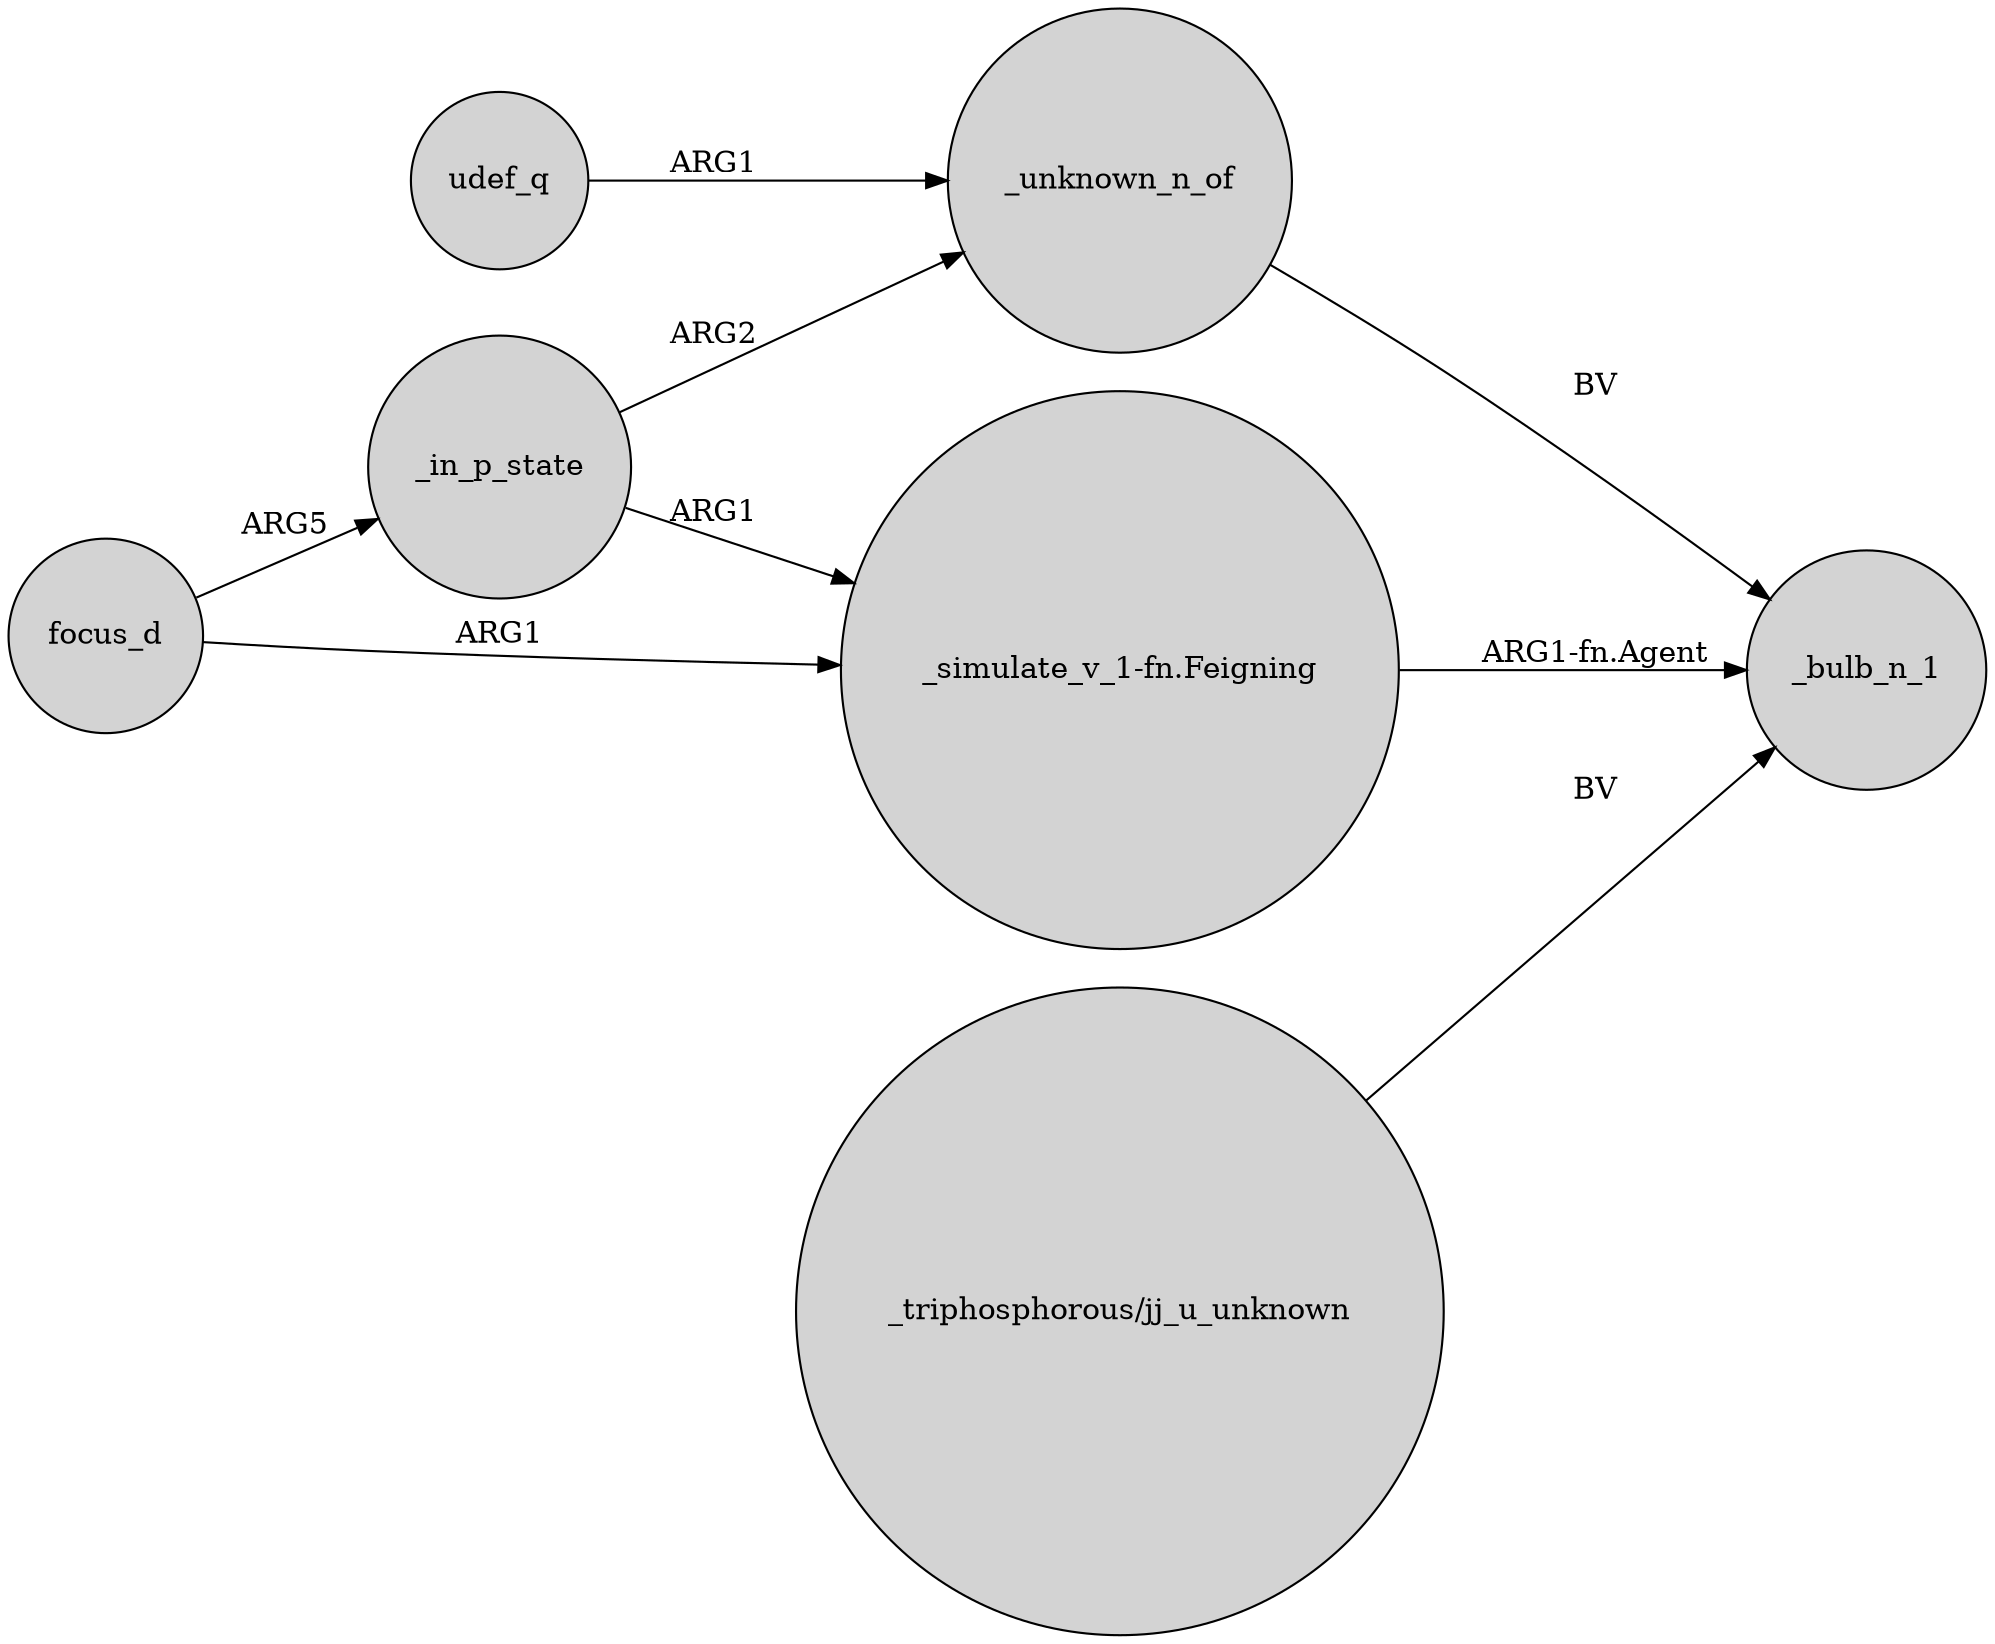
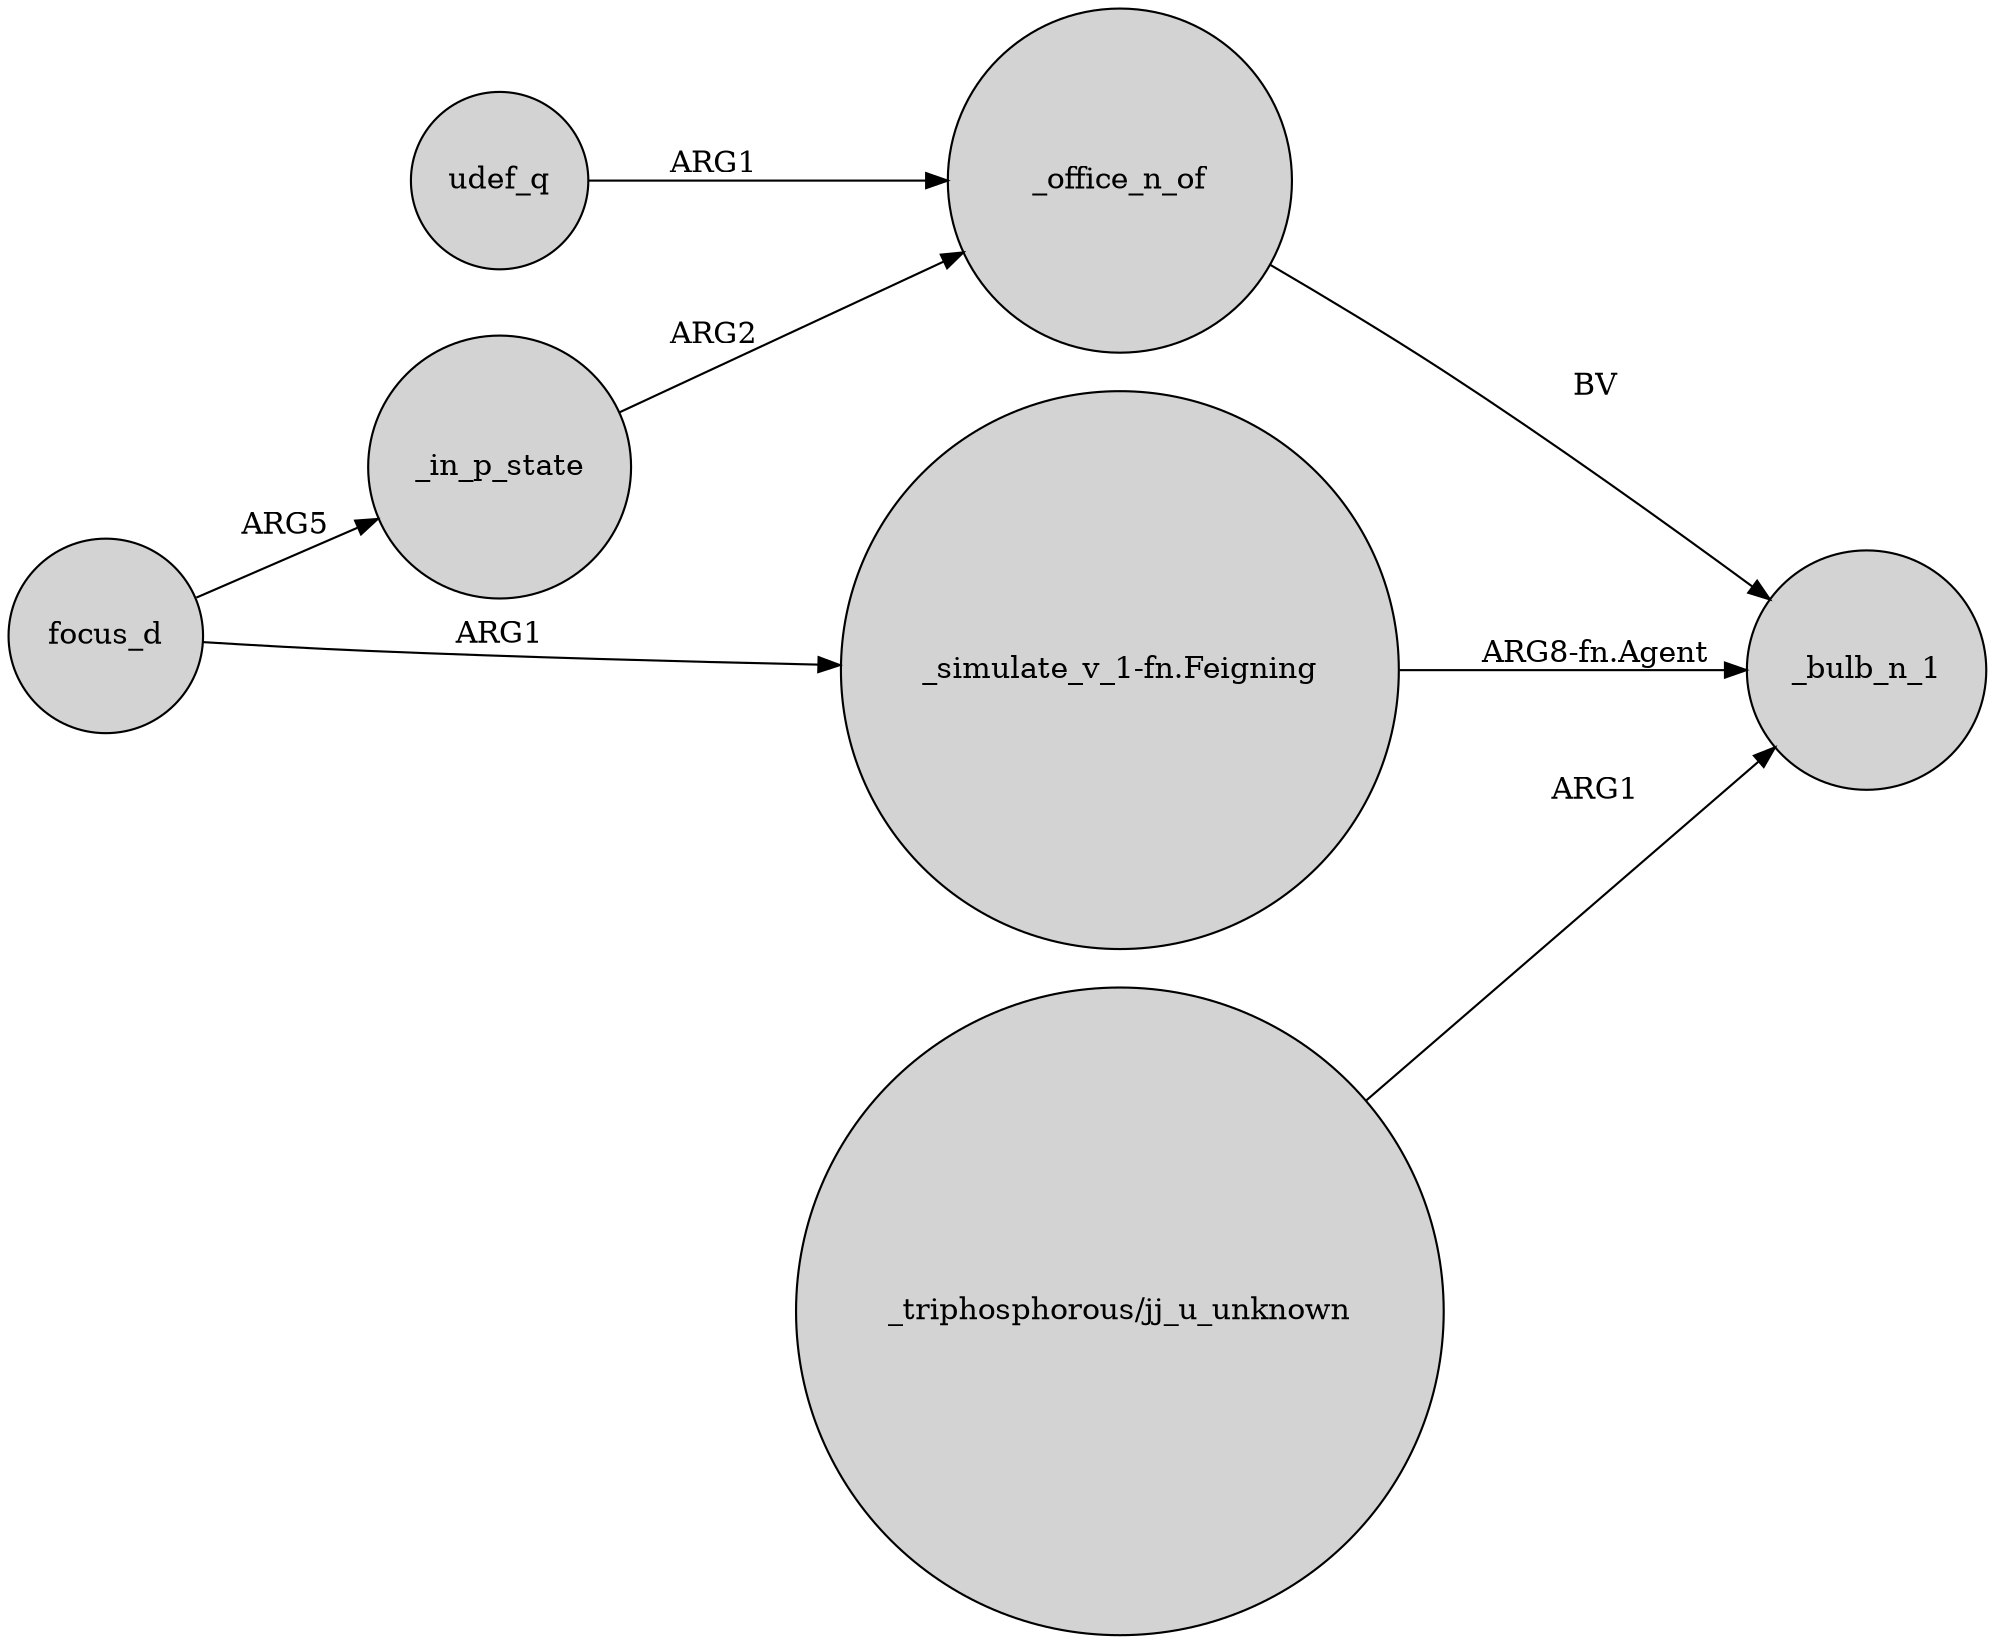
node "_unknown_n_of": label "_unknown_n_of" -> "_office_n_of"
edge "_in_p_state" -> "_simulate_v_1-fn.Feigning": removed, label "ARG1"
edge "_simulate_v_1-fn.Feigning" -> "_bulb_n_1": label "ARG1-fn.Agent" -> "ARG8-fn.Agent"
edge "_triphosphorous/jj_u_unknown" -> "_bulb_n_1": label "BV" -> "ARG1"
